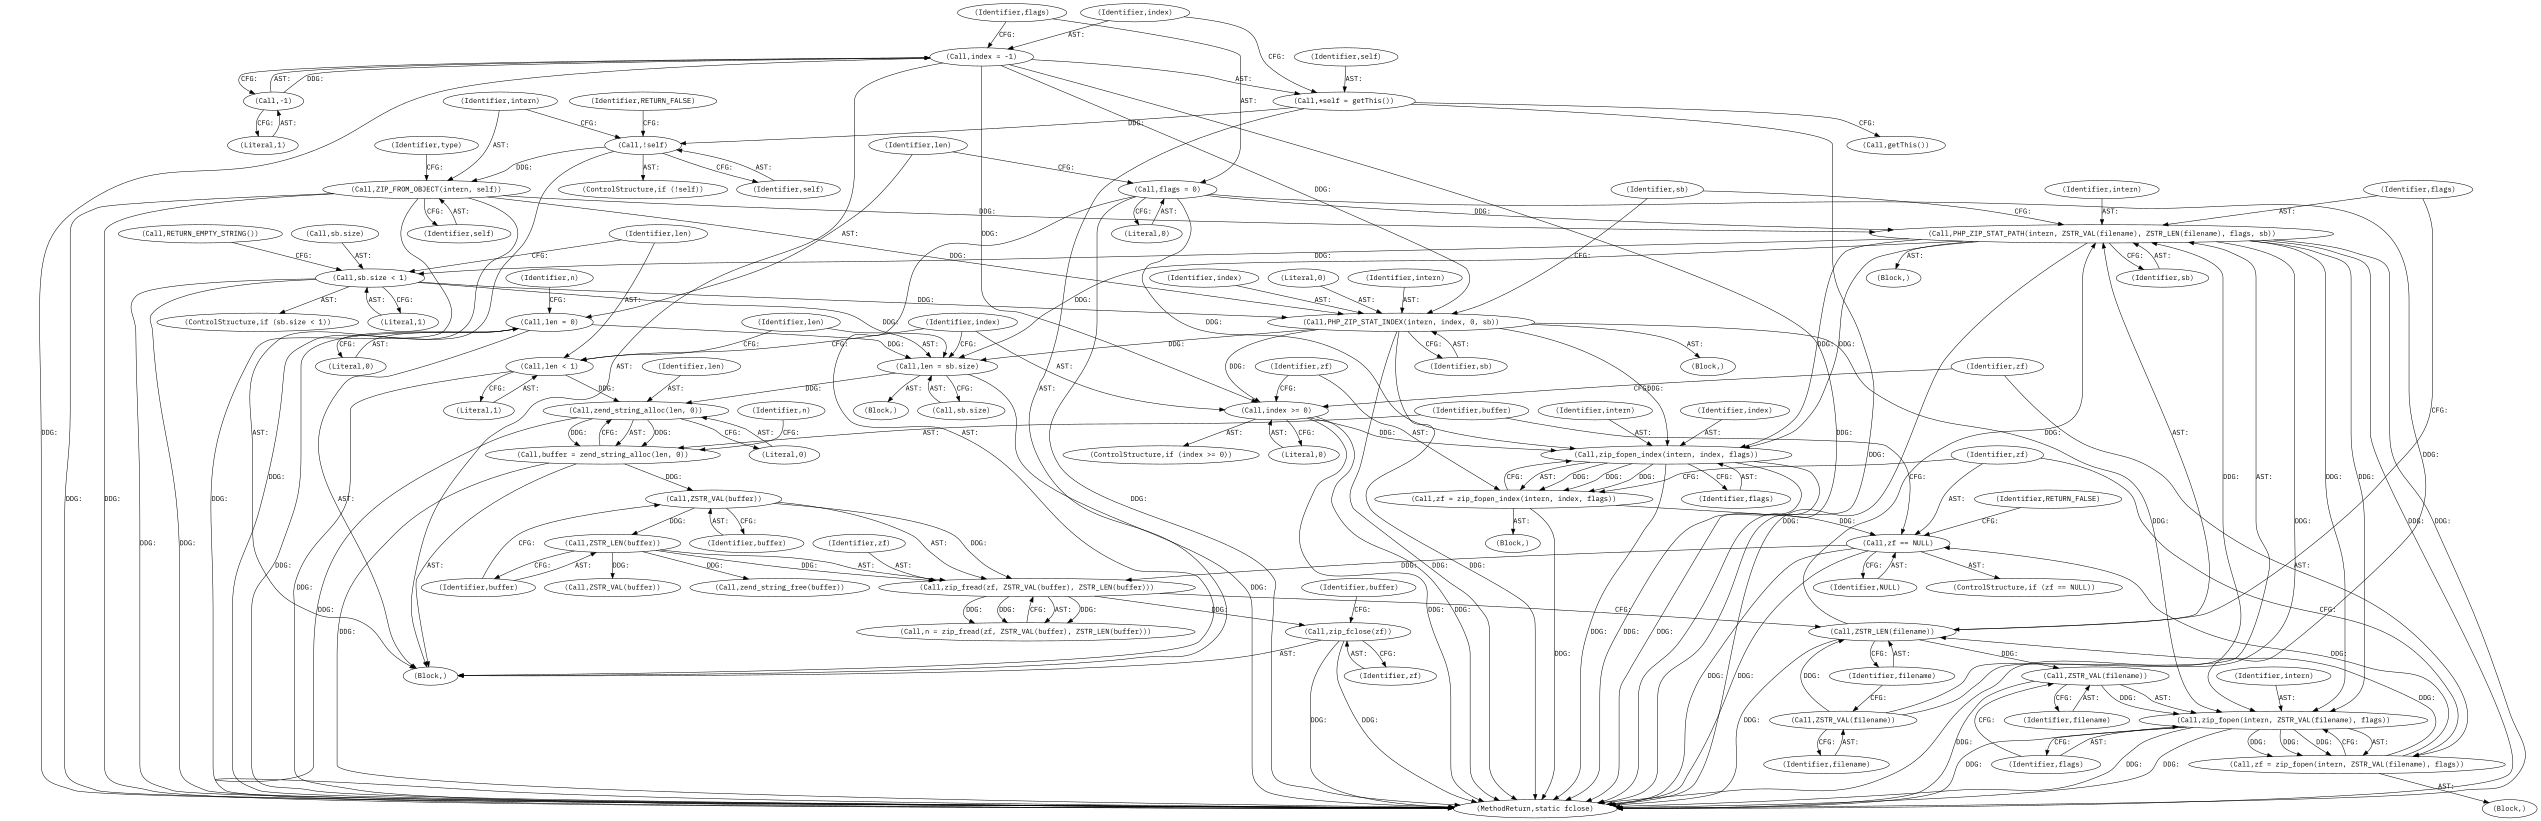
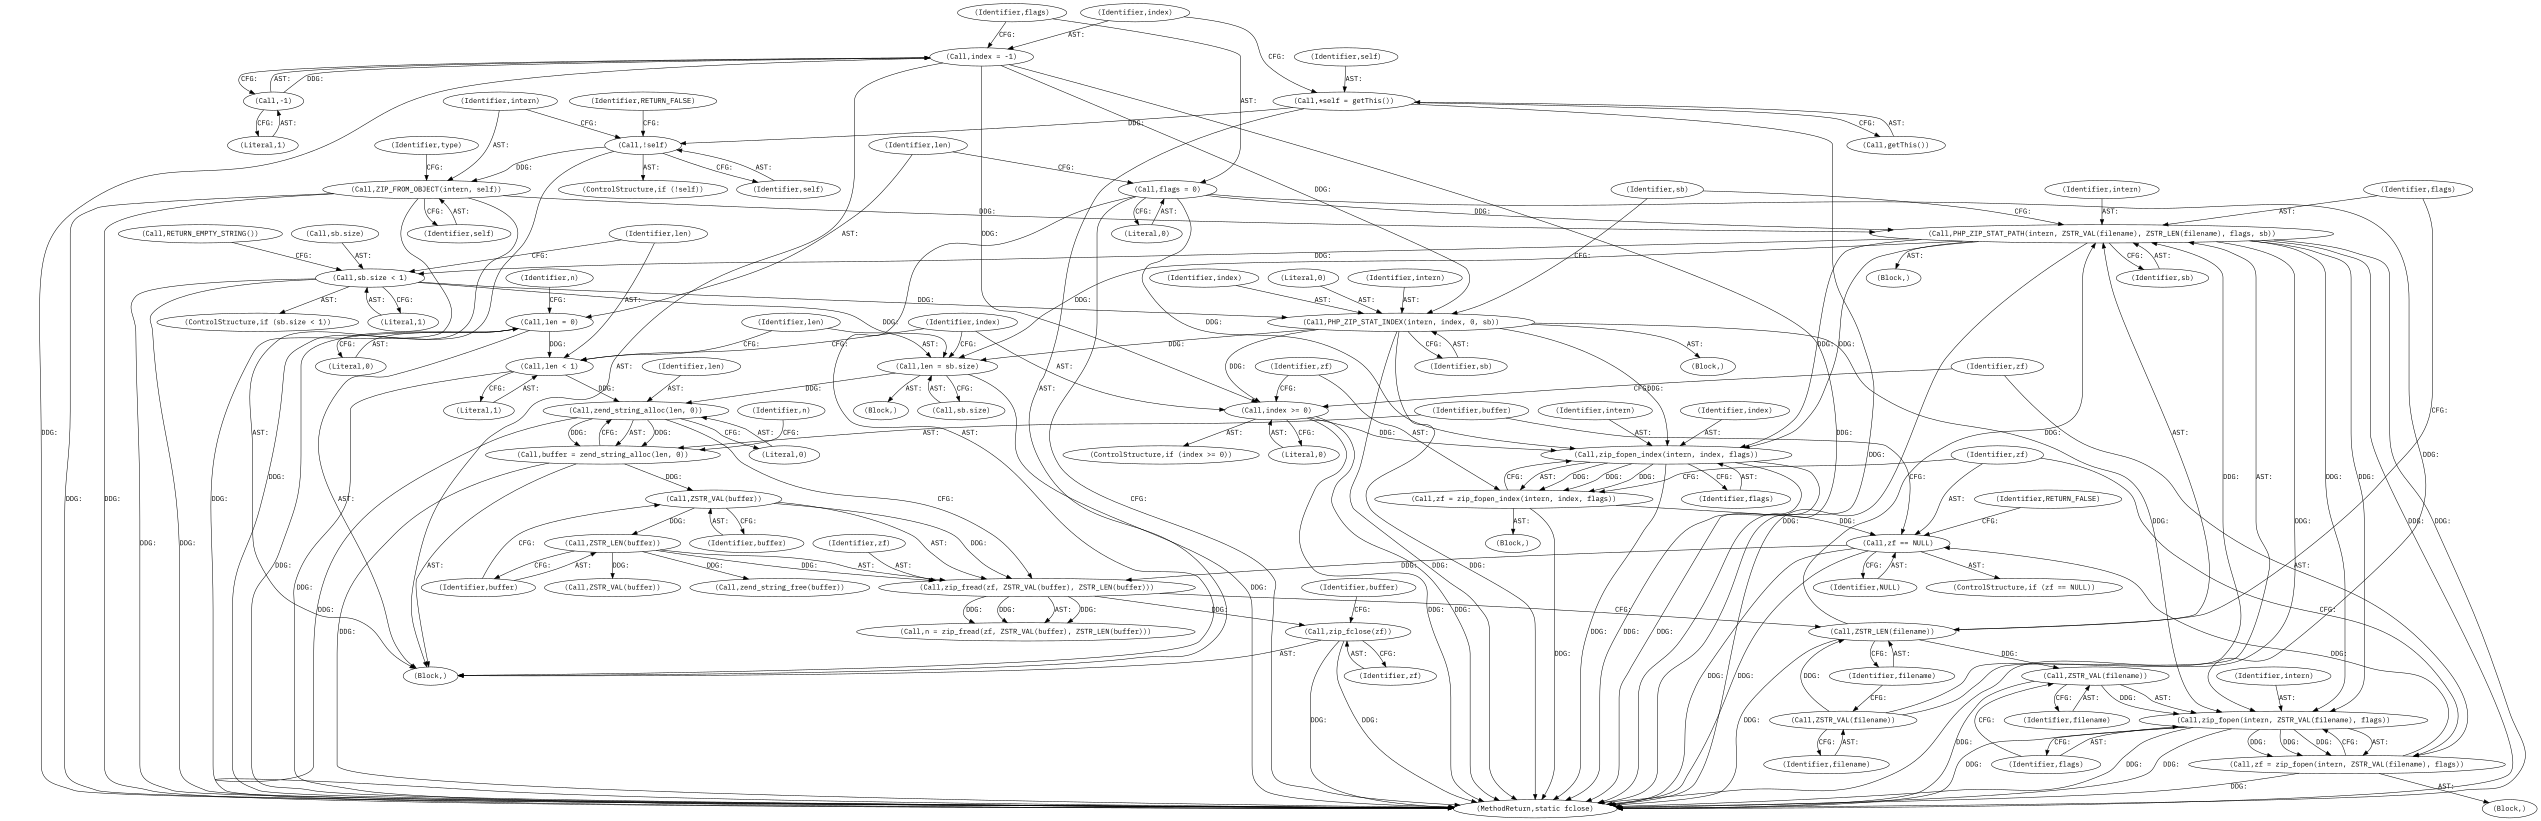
edge "(Call,index = -1)" -> "(Call,*self = getThis())": now "(Call,getThis())" -> "(Call,*self = getThis())"
edge "(Call,ZIP_FROM_OBJECT(intern, self))" -> "(Call,PHP_ZIP_STAT_INDEX(intern, index, 0, sb))": removed, label "DDG:"
edge "(Call,len = 0)" -> "(Call,len = sb.size)": now "(Call,len = 0)" -> "(Call,len < 1)"
edge "(Call,flags = 0)" -> "(MethodReturn,static fclose)": label "DDG: " -> "CFG: "
edge "(Call,n = zip_fread(zf, ZSTR_VAL(buffer), ZSTR_LEN(buffer)))" -> "(Call,zip_fread(zf, ZSTR_VAL(buffer), ZSTR_LEN(buffer)))": now "(Call,zend_string_alloc(len, 0))" -> "(Call,zip_fread(zf, ZSTR_VAL(buffer), ZSTR_LEN(buffer)))"
edge "(Call,zf = zip_fopen(intern, ZSTR_VAL(filename), flags))" -> "(Call,ZSTR_LEN(filename))": now "(Call,zf = zip_fopen(intern, ZSTR_VAL(filename), flags))" -> "(MethodReturn,static fclose)"
